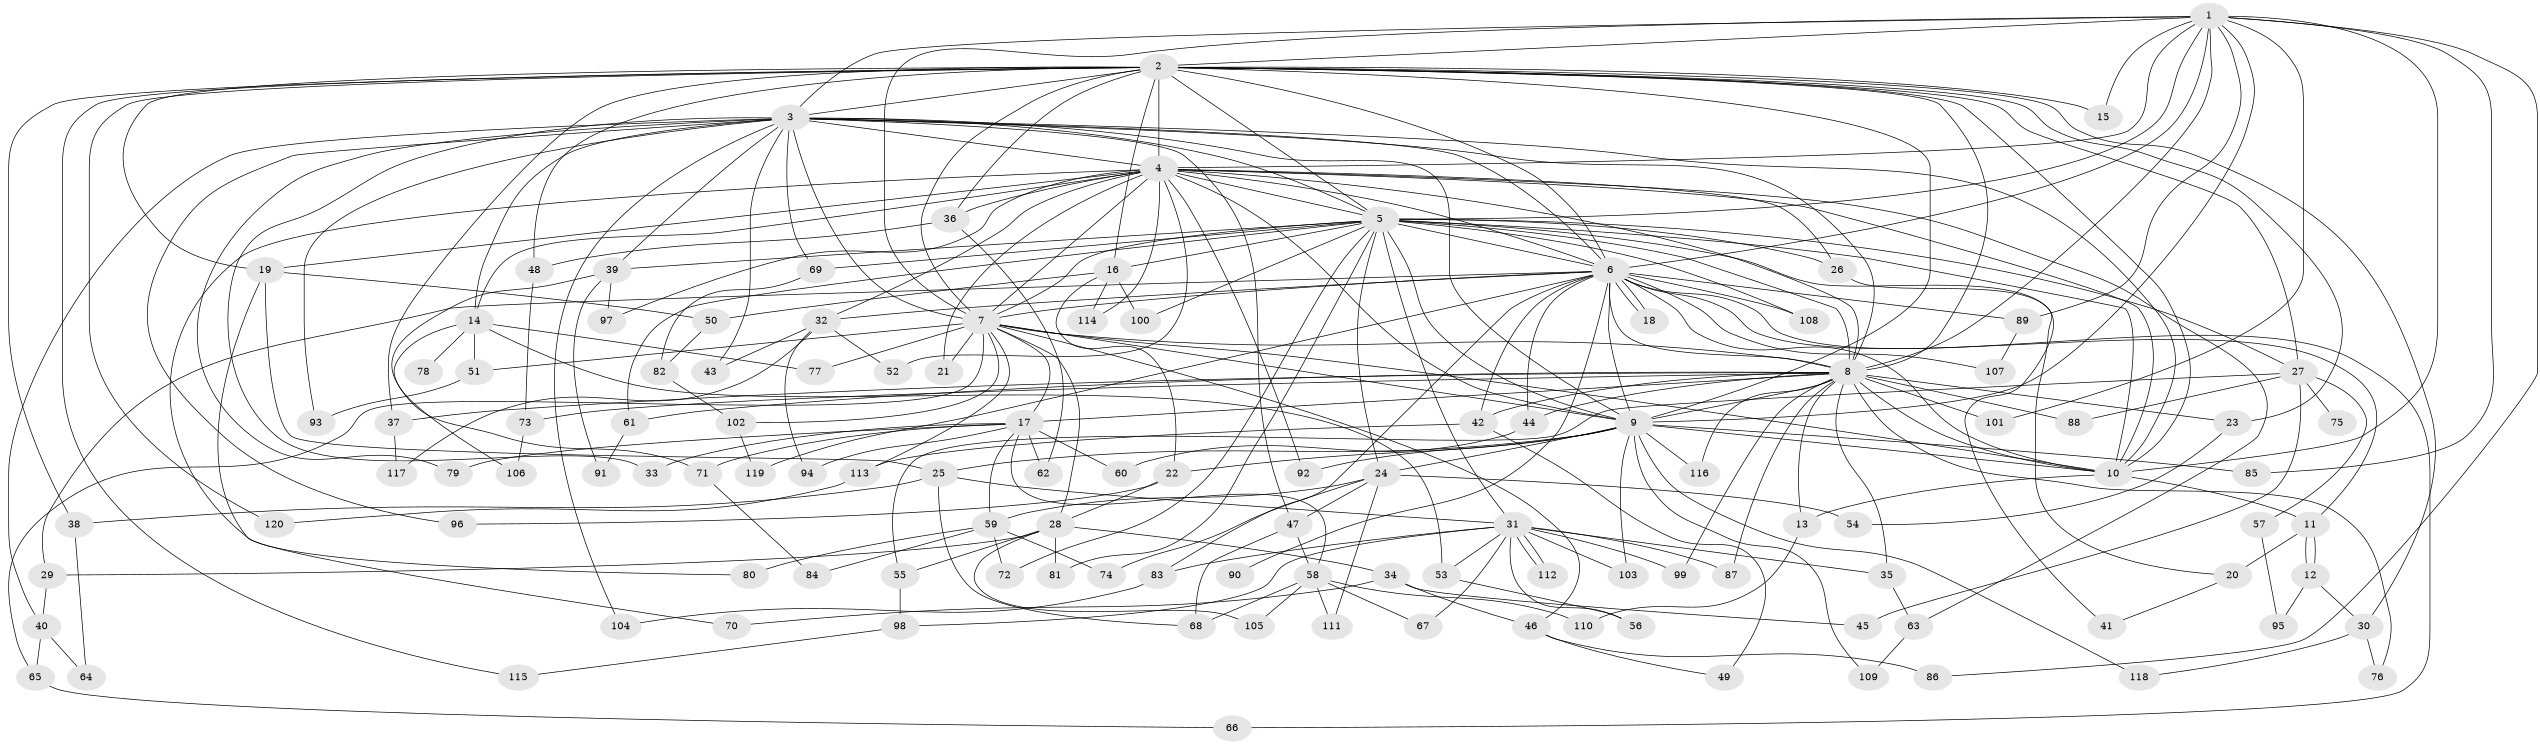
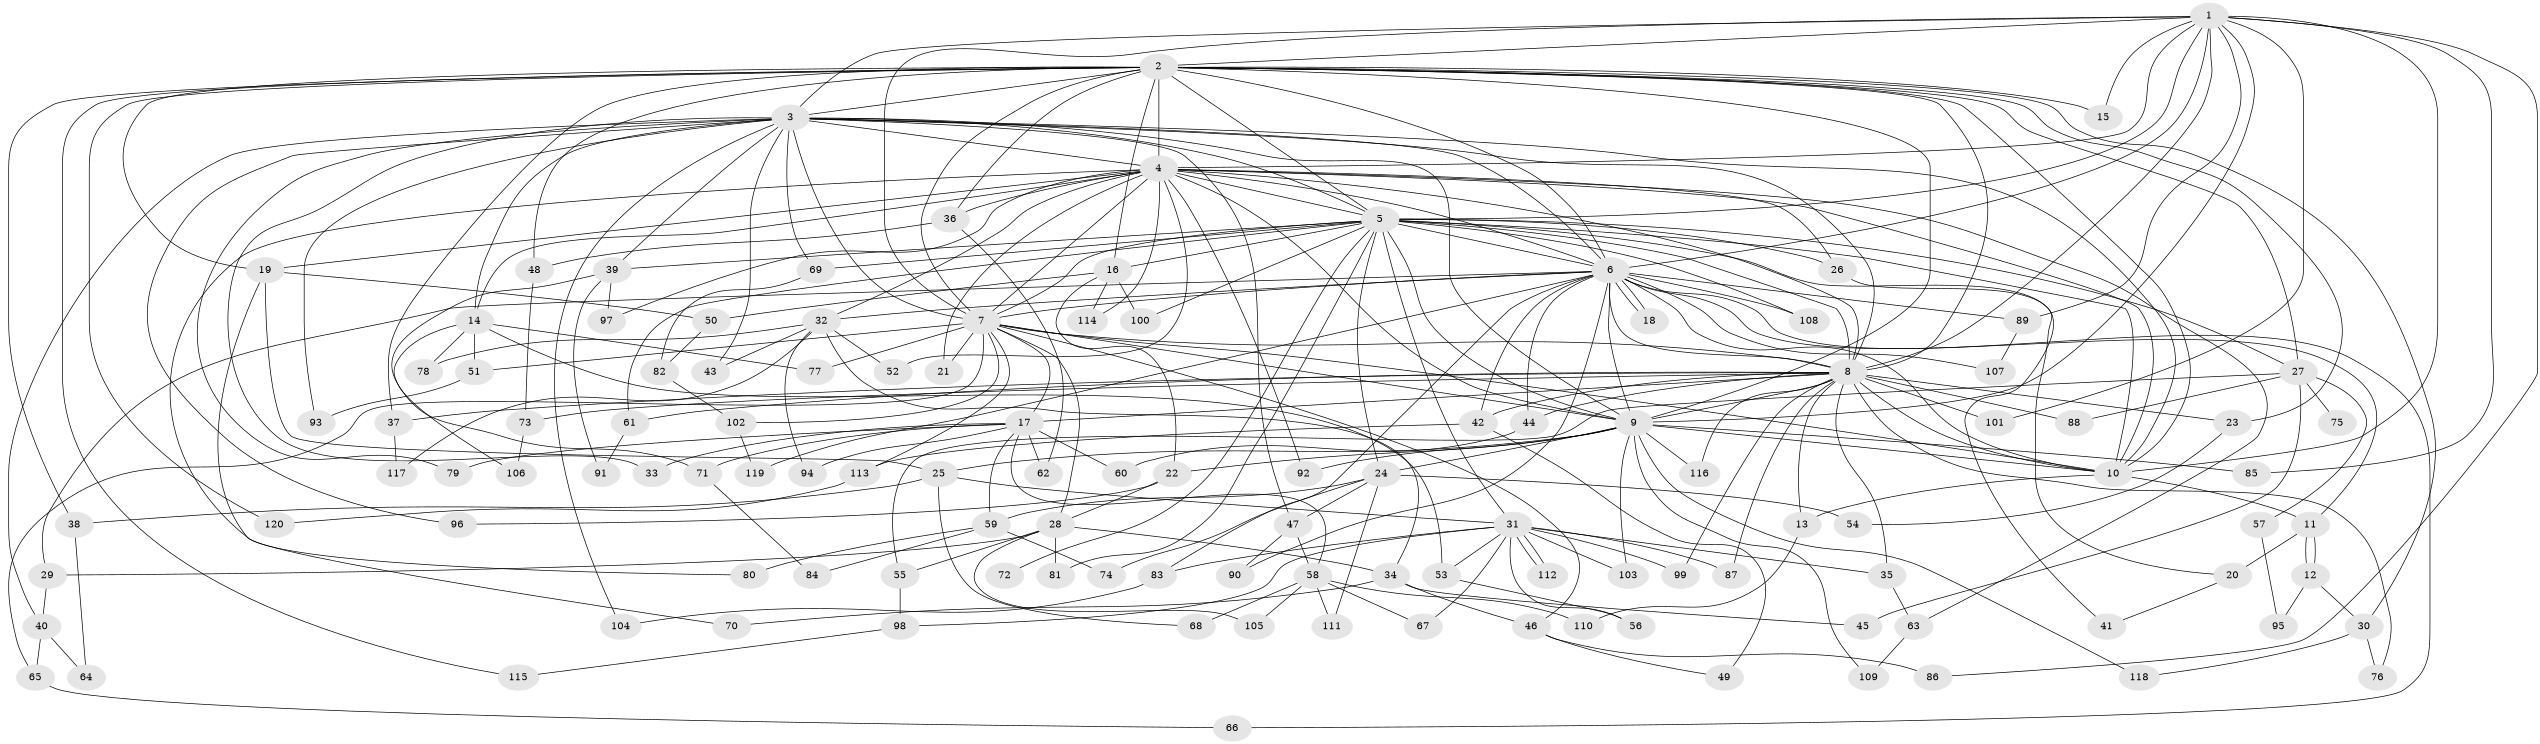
edge "32" -- "78": added
edge "32" -- "34": added
edge "59" -- "72": removed
edge "47" -- "68": now "47" -- "90"
